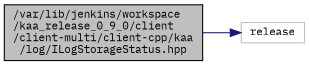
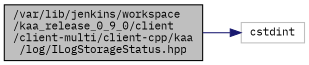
node "release": label "release" -> "cstdint"
